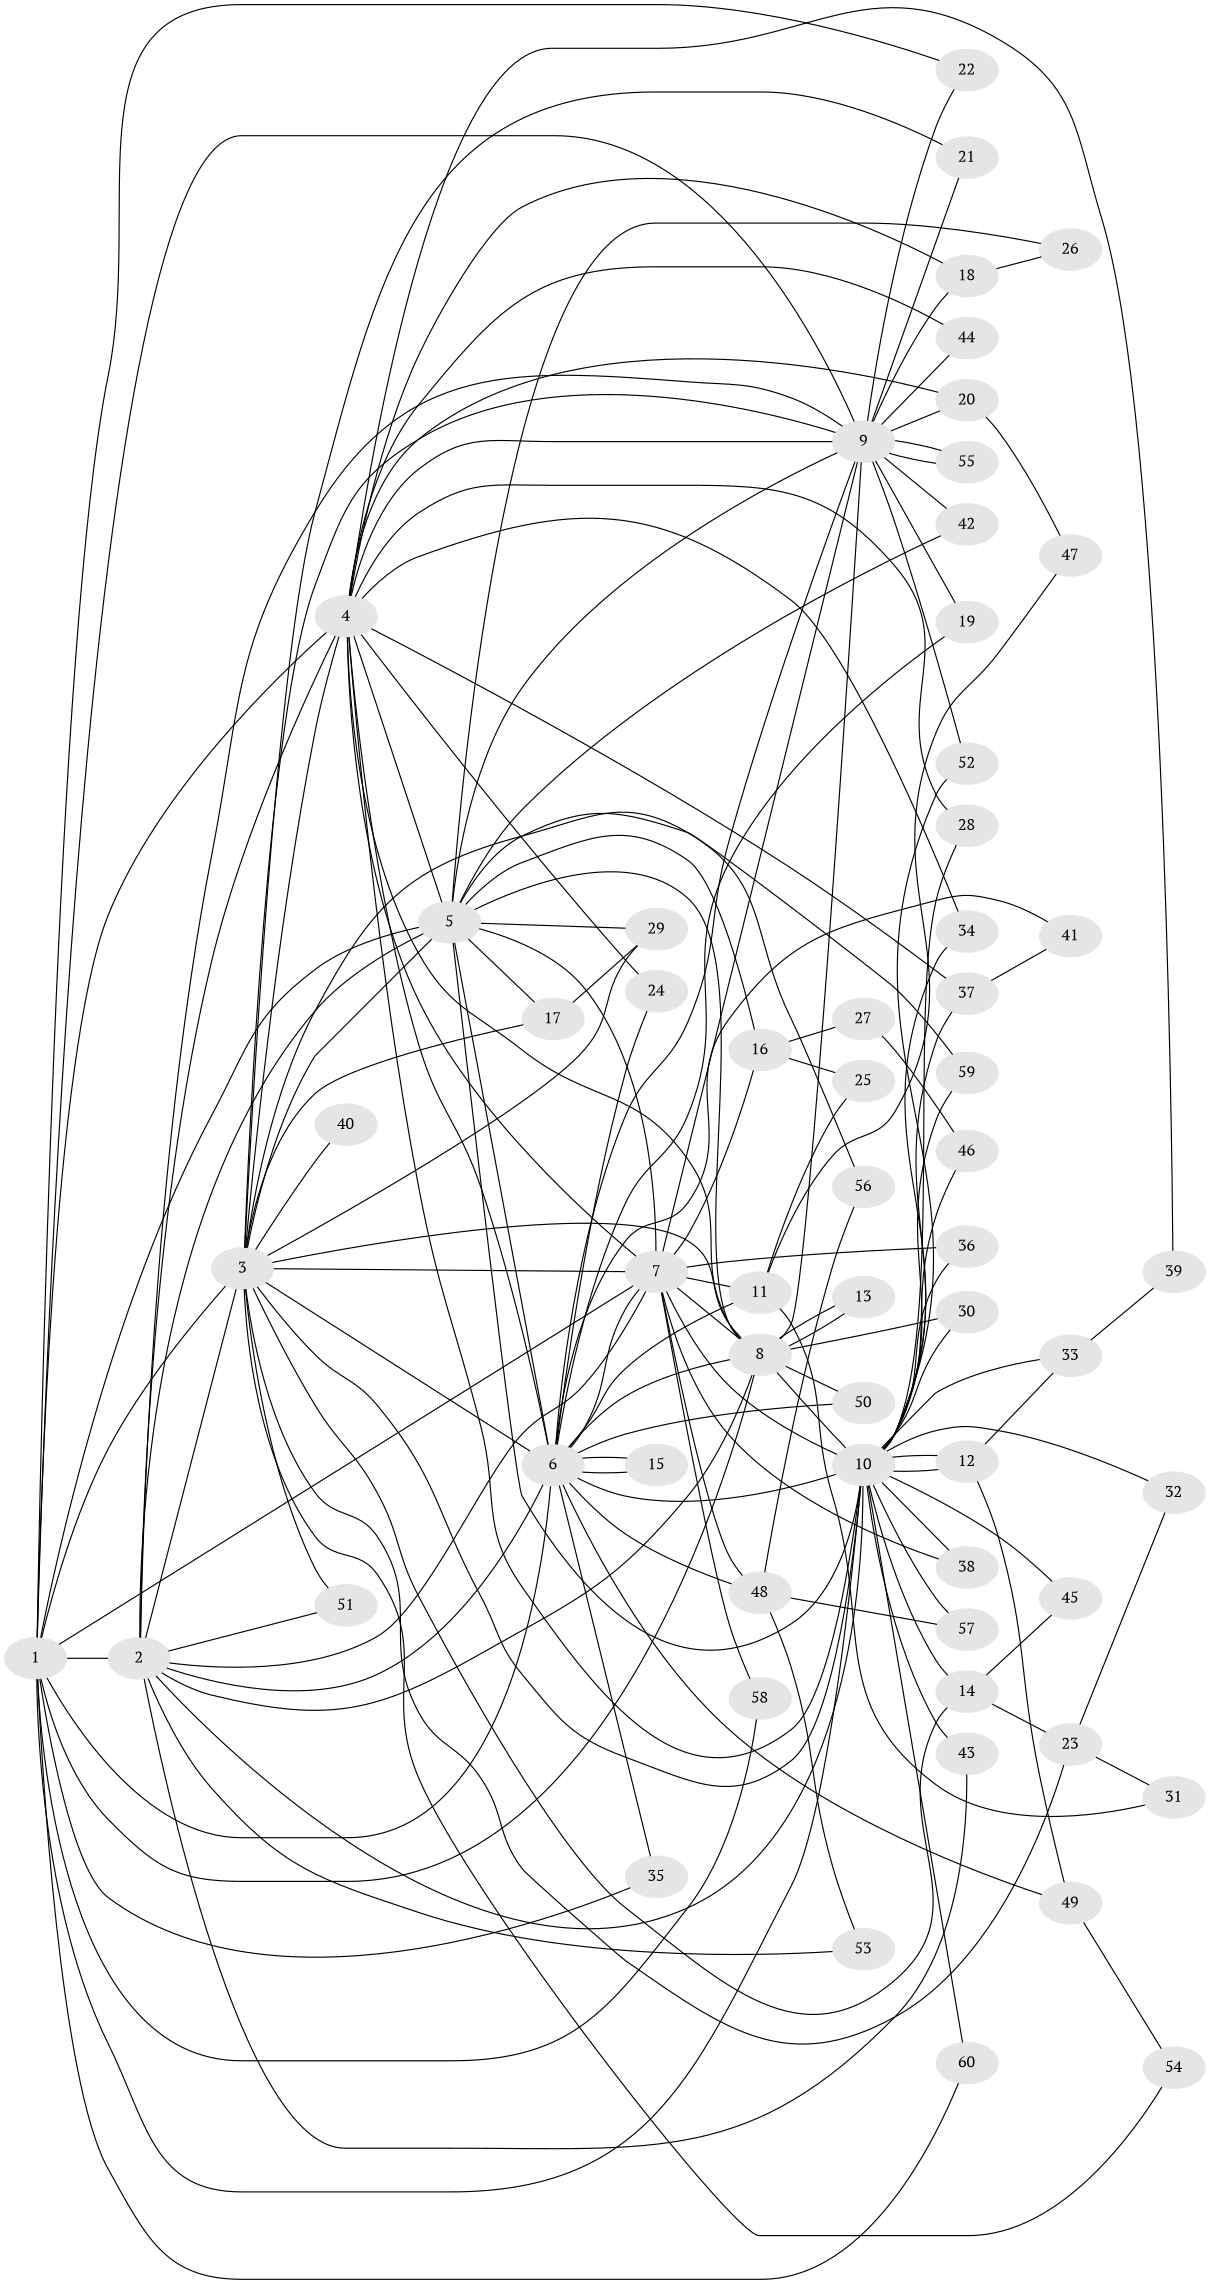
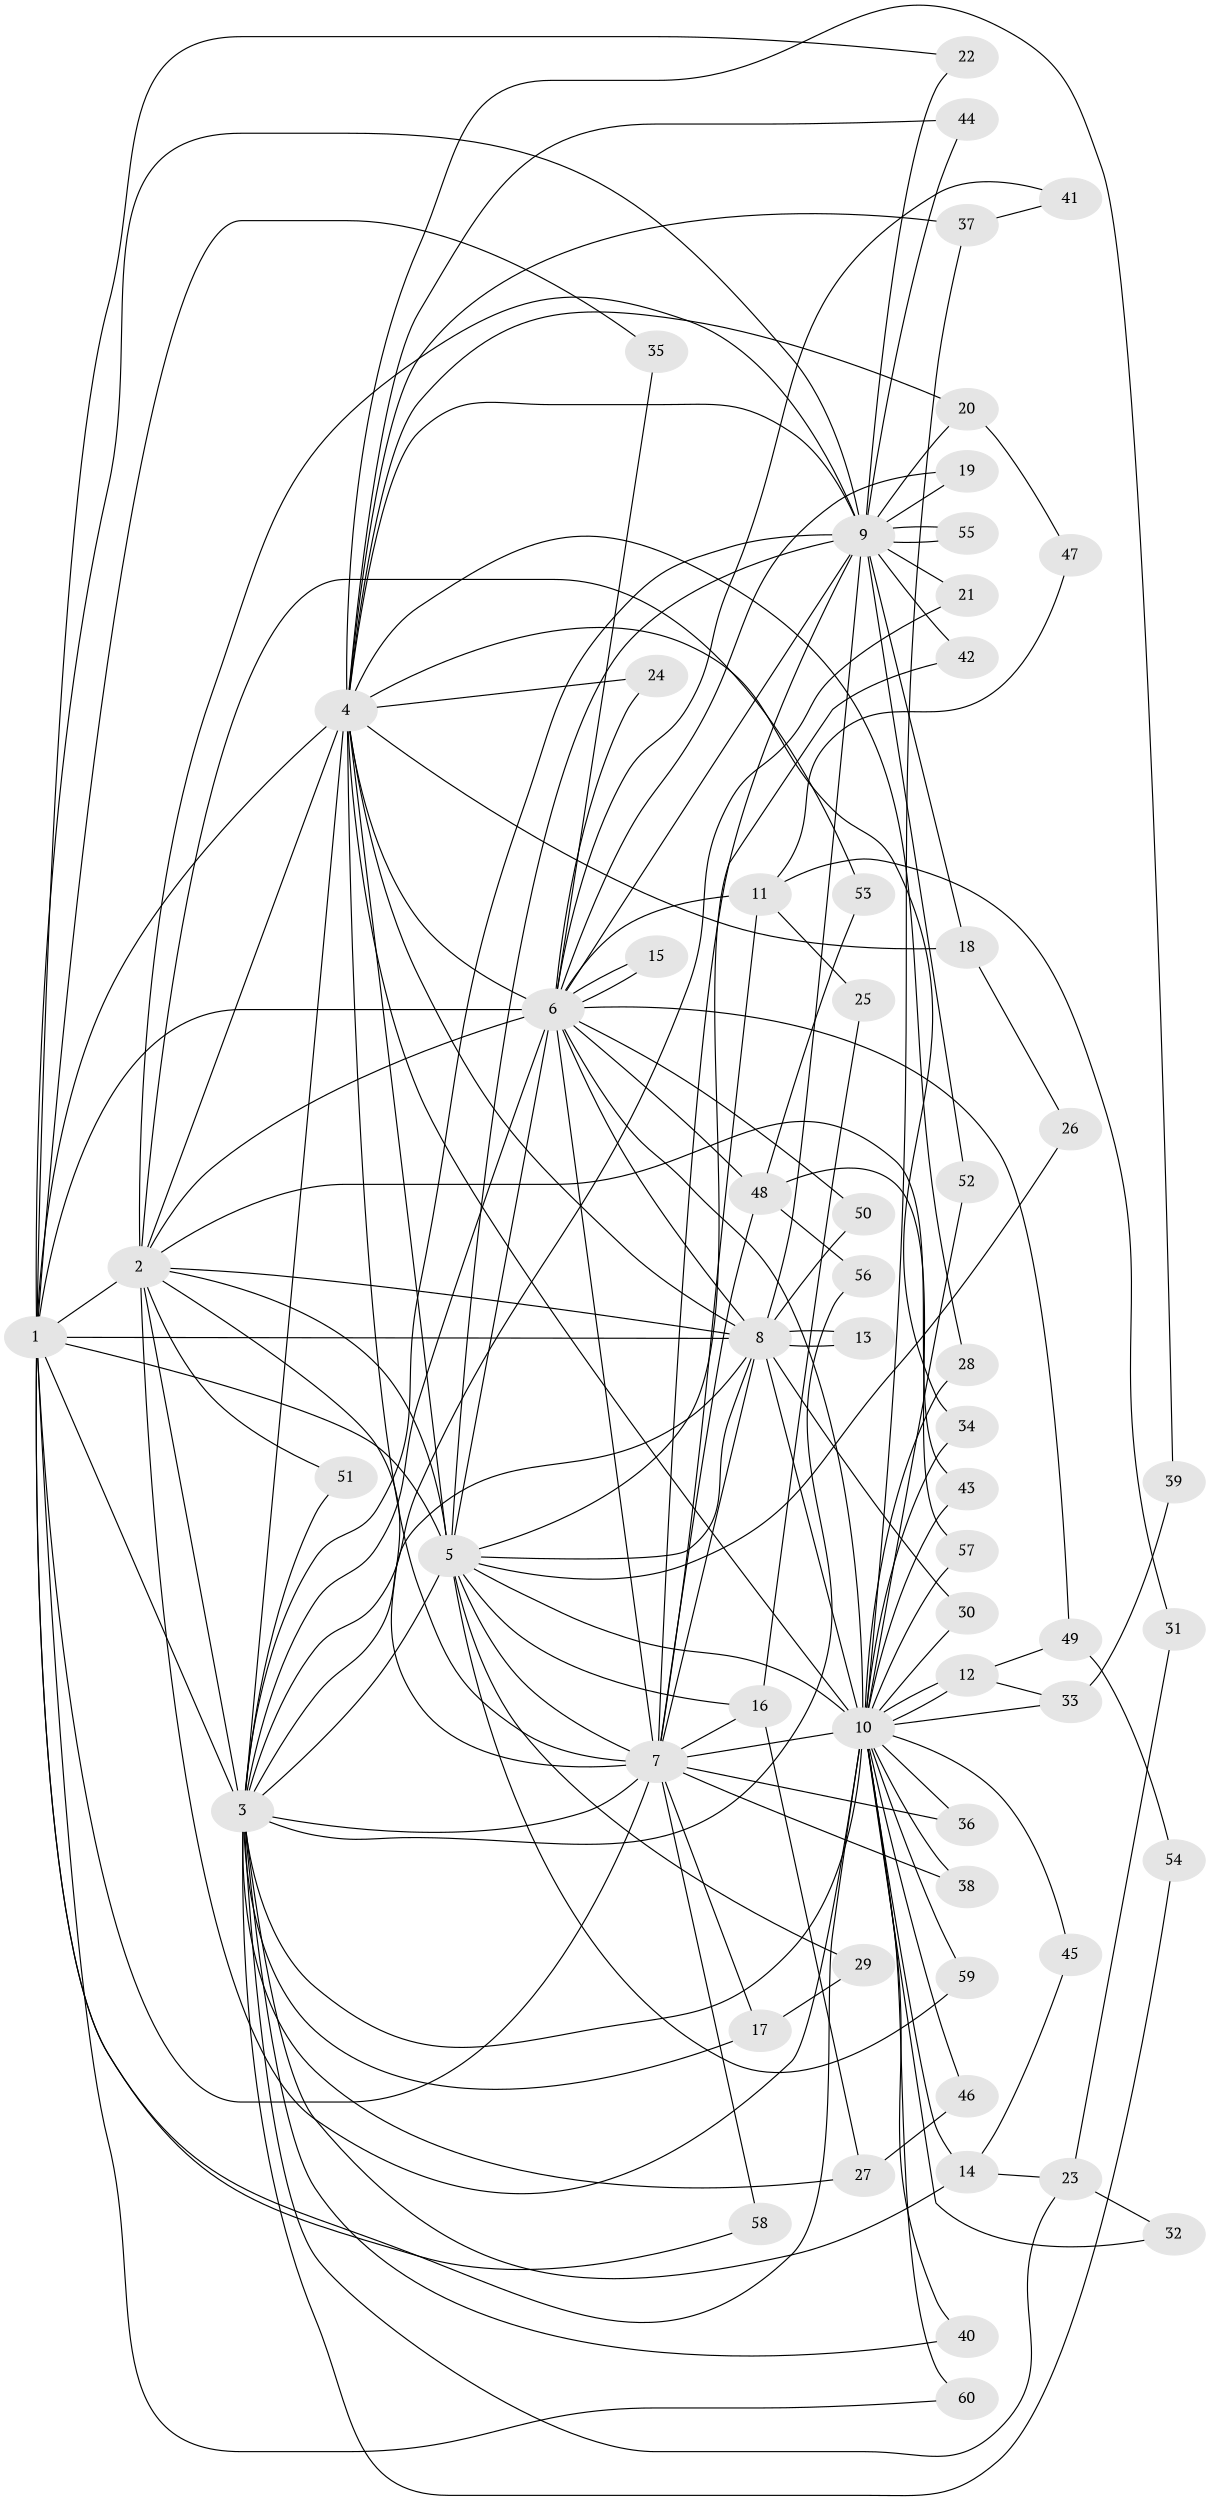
edge "5" -- "17": now "7" -- "17"
edge "29" -- "3": now "27" -- "3"
edge "10" -- "40": added
